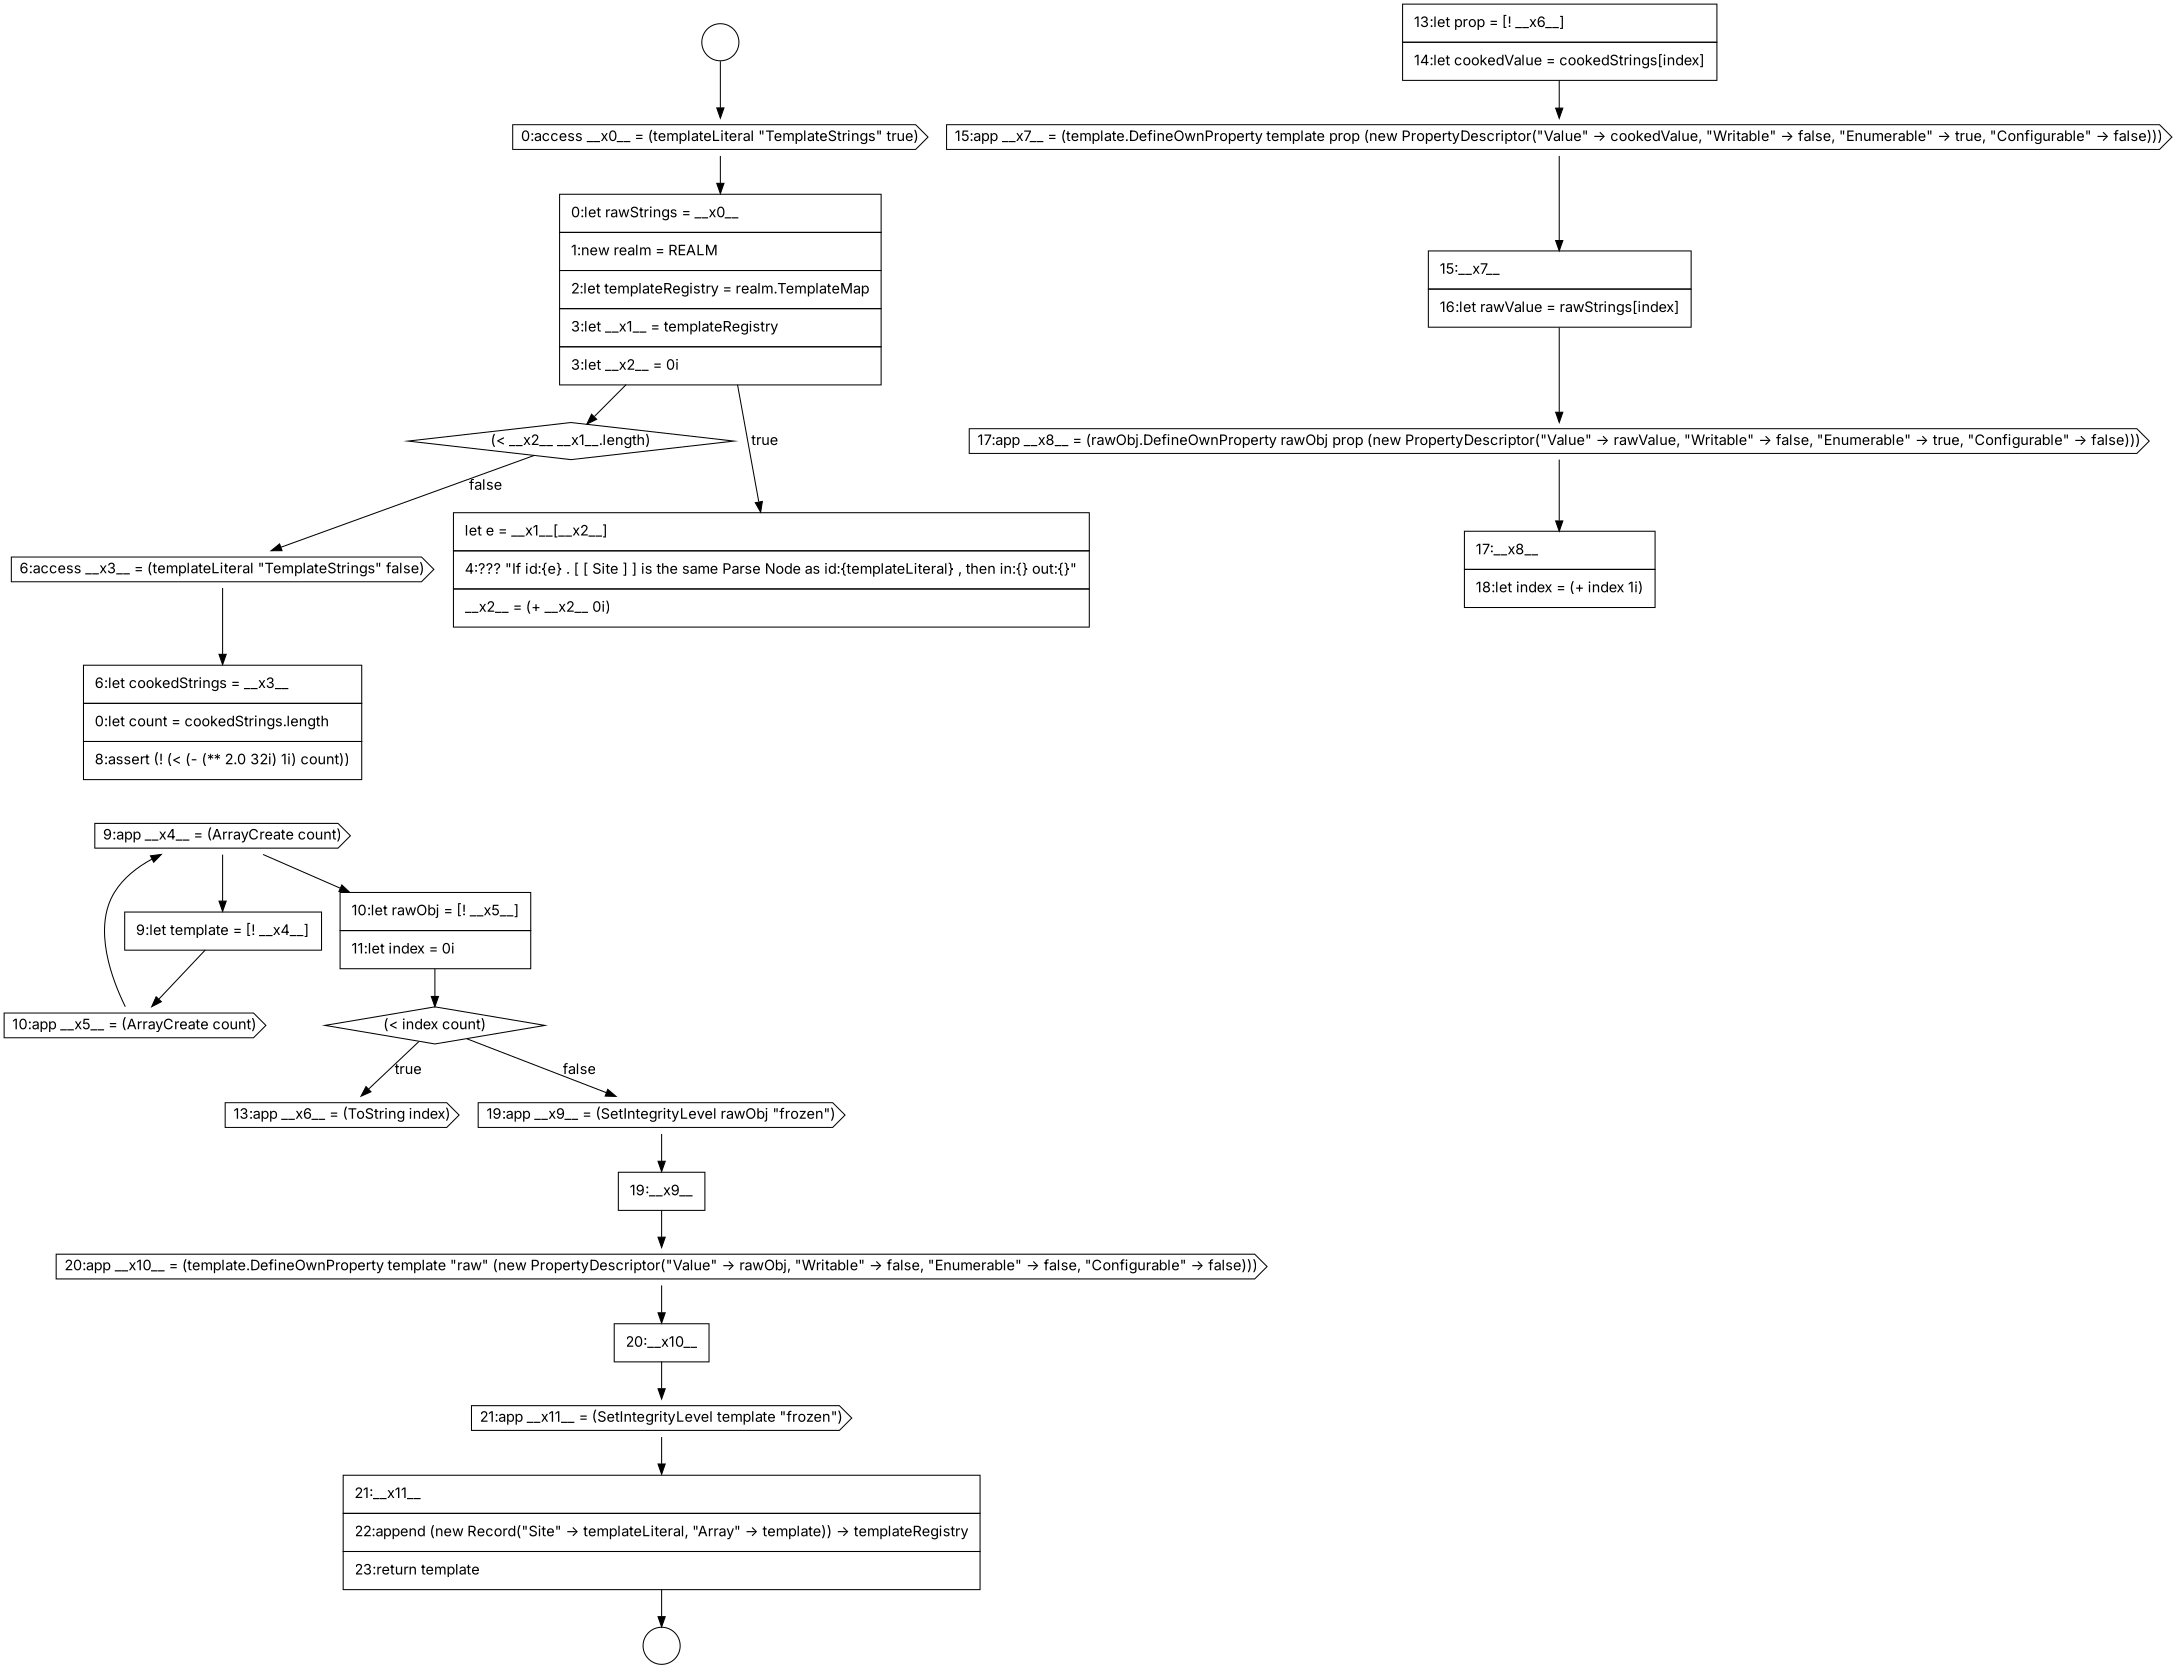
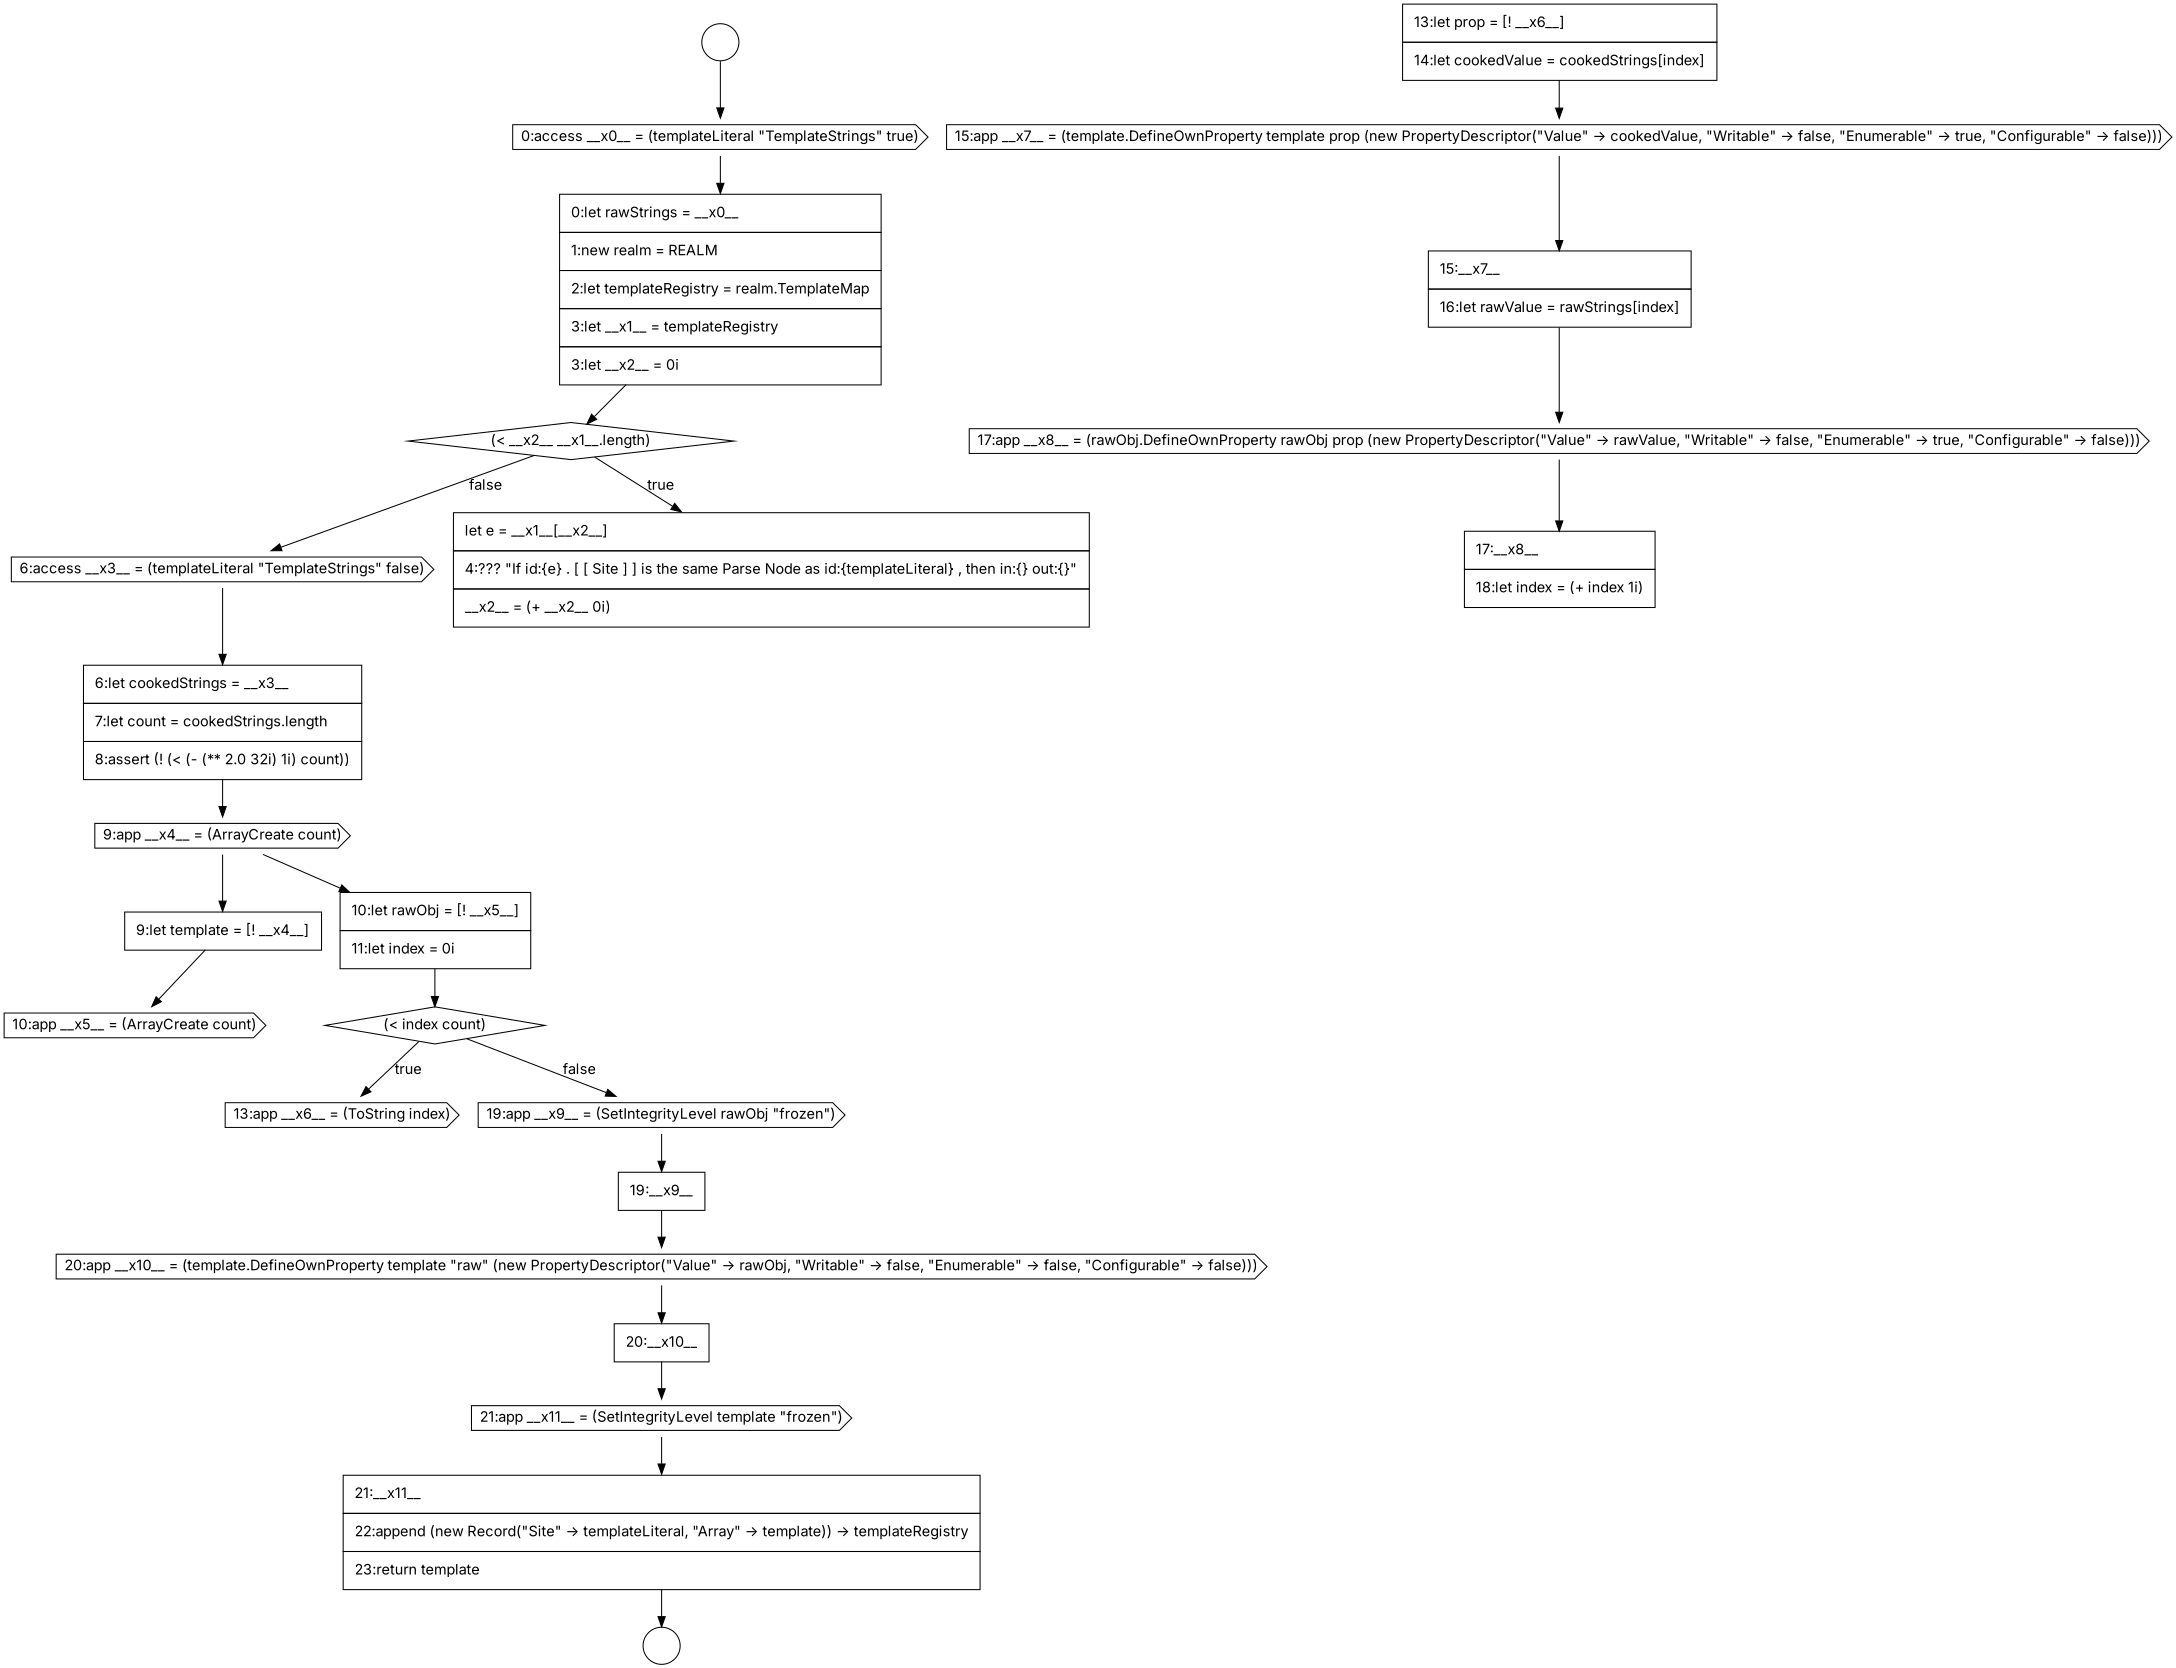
edge "0:let rawStrings = __x0__" -> "let e = __x1__[__x2__]": now "(< __x2__ __x1__.length)" -> "let e = __x1__[__x2__]"
node "6:let cookedStrings = __x3__": text "0:let count = cookedStrings.length" -> "7:let count = cookedStrings.length"
edge "10:app __x5__ = (ArrayCreate count)" -> "9:app __x4__ = (ArrayCreate count)": now "6:let cookedStrings = __x3__" -> "9:app __x4__ = (ArrayCreate count)"
